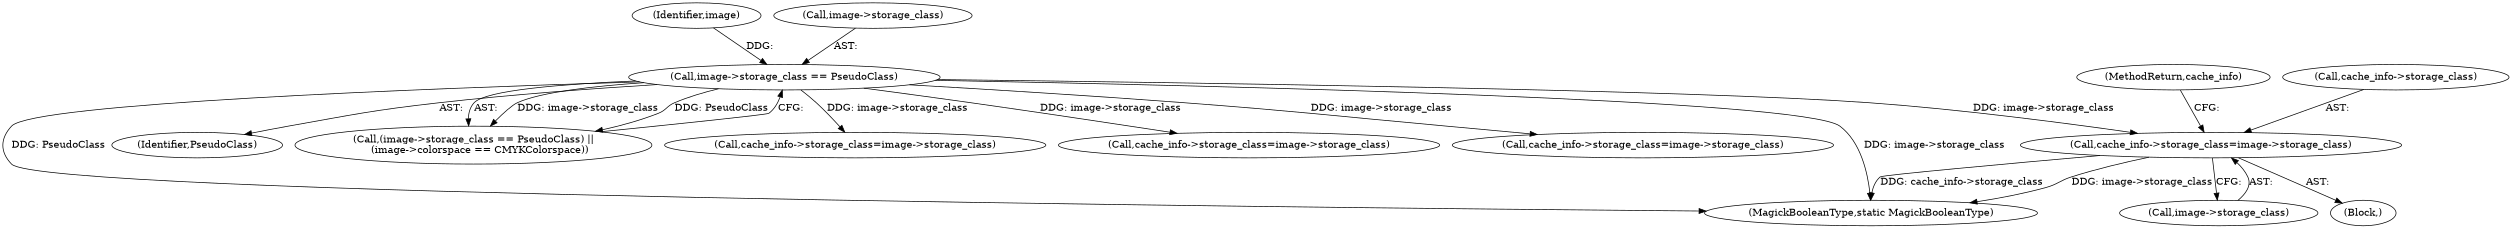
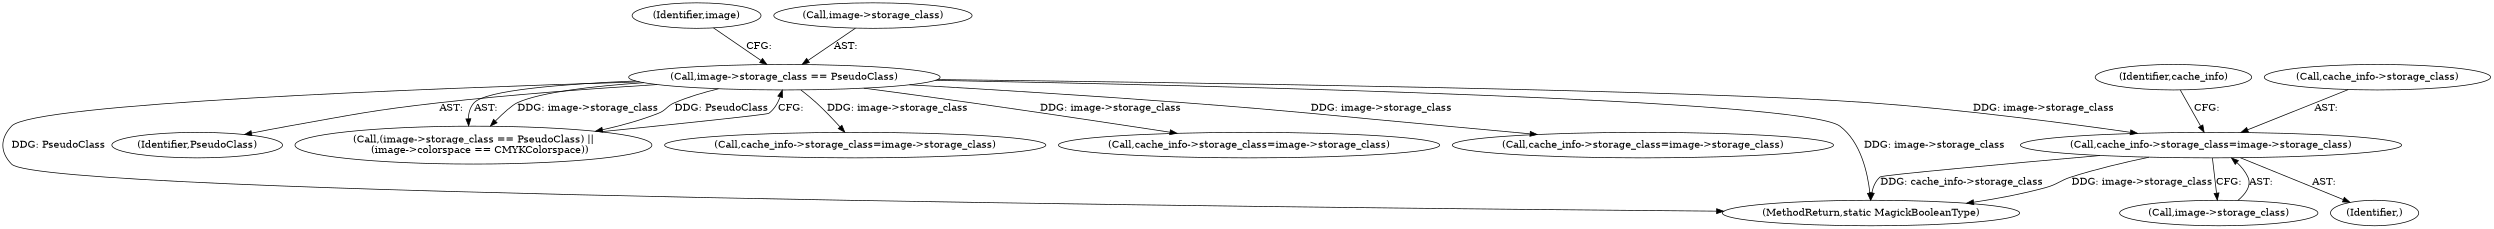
edge "(Identifier,image)" -> "(Call,image->storage_class == PseudoClass)": label "DDG: " -> "CFG: "
node "(MethodReturn,cache_info)": label "(MethodReturn,cache_info)" -> "(Identifier,cache_info)"
node "(MagickBooleanType,static MagickBooleanType)": label "(MagickBooleanType,static MagickBooleanType)" -> "(MethodReturn,static MagickBooleanType)"
node "(Block,)": label "(Block,)" -> "(Identifier,)"
